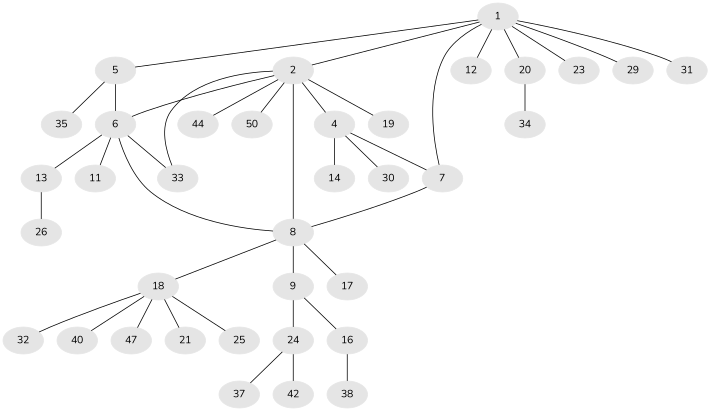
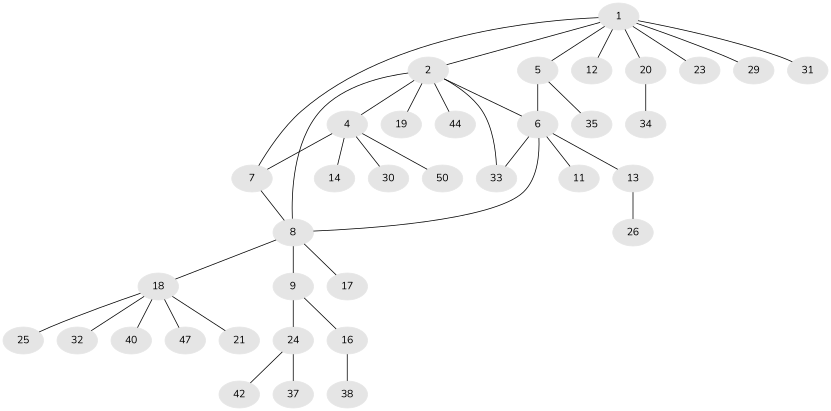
edge "2" -- "50": now "4" -- "50"
